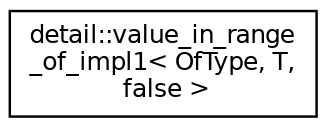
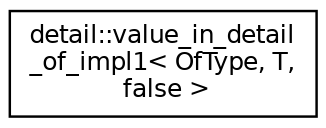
node "detail::value_in_range _of_impl1< OfType, T, false >": label "detail::value_in_range _of_impl1< OfType, T, false >" -> "detail::value_in_detail _of_impl1< OfType, T, false >"
